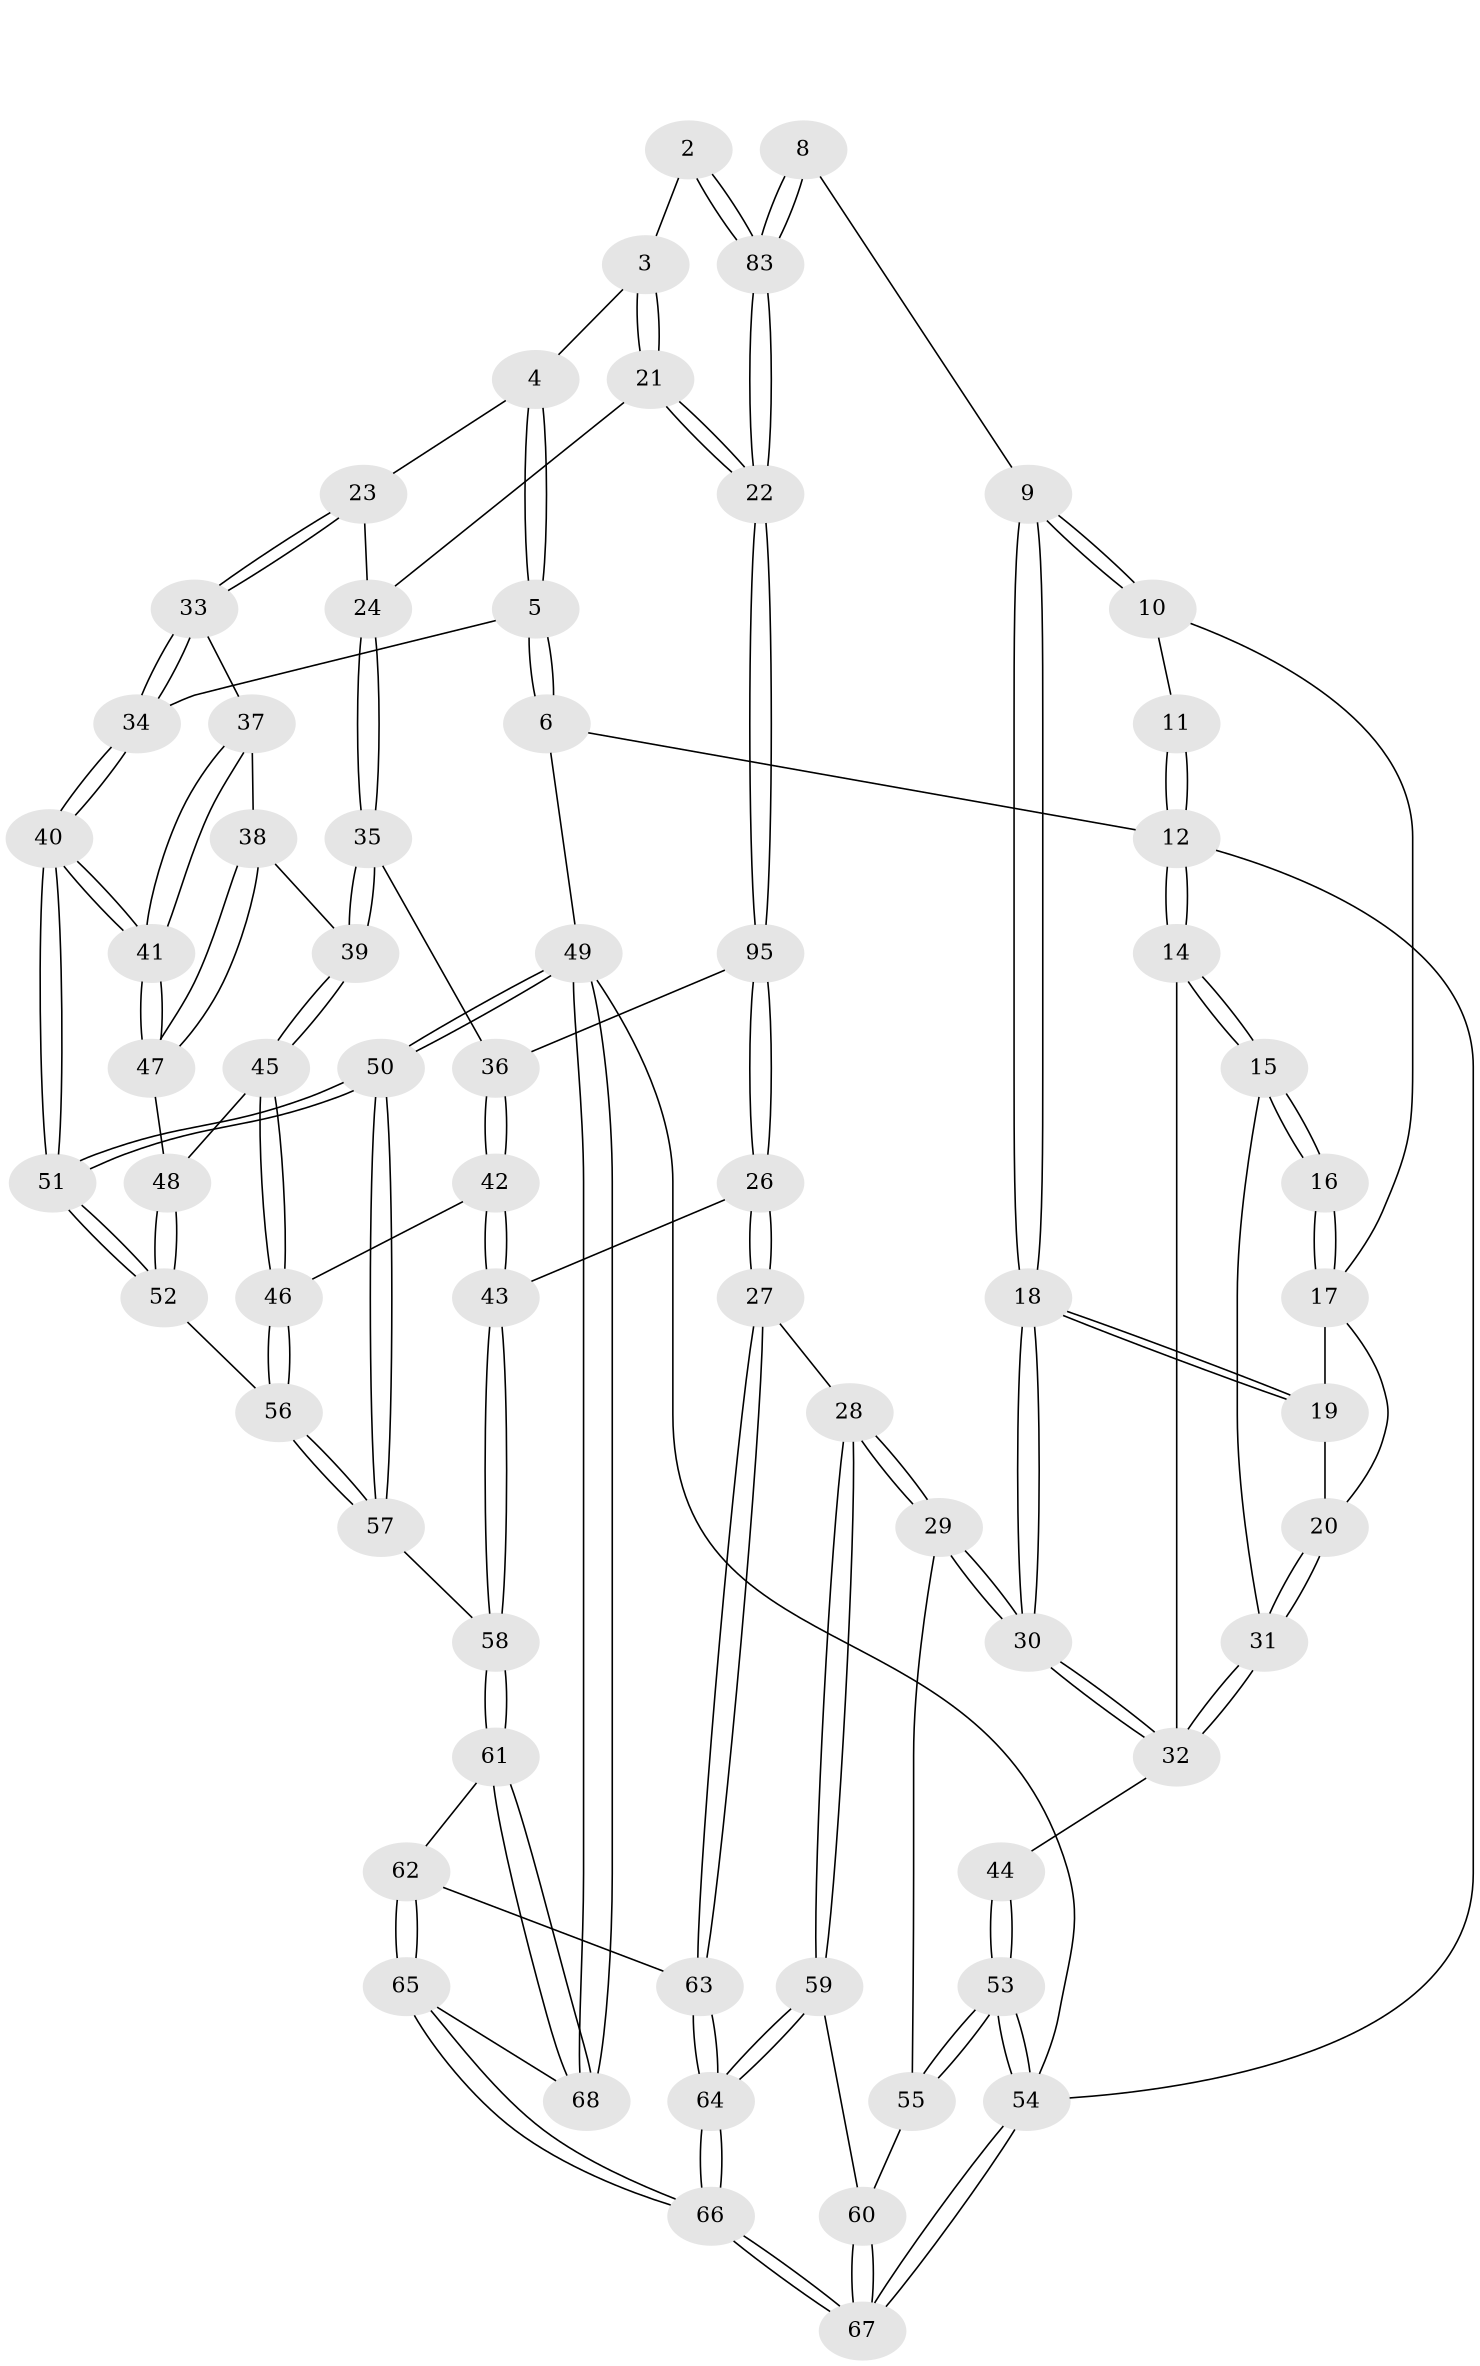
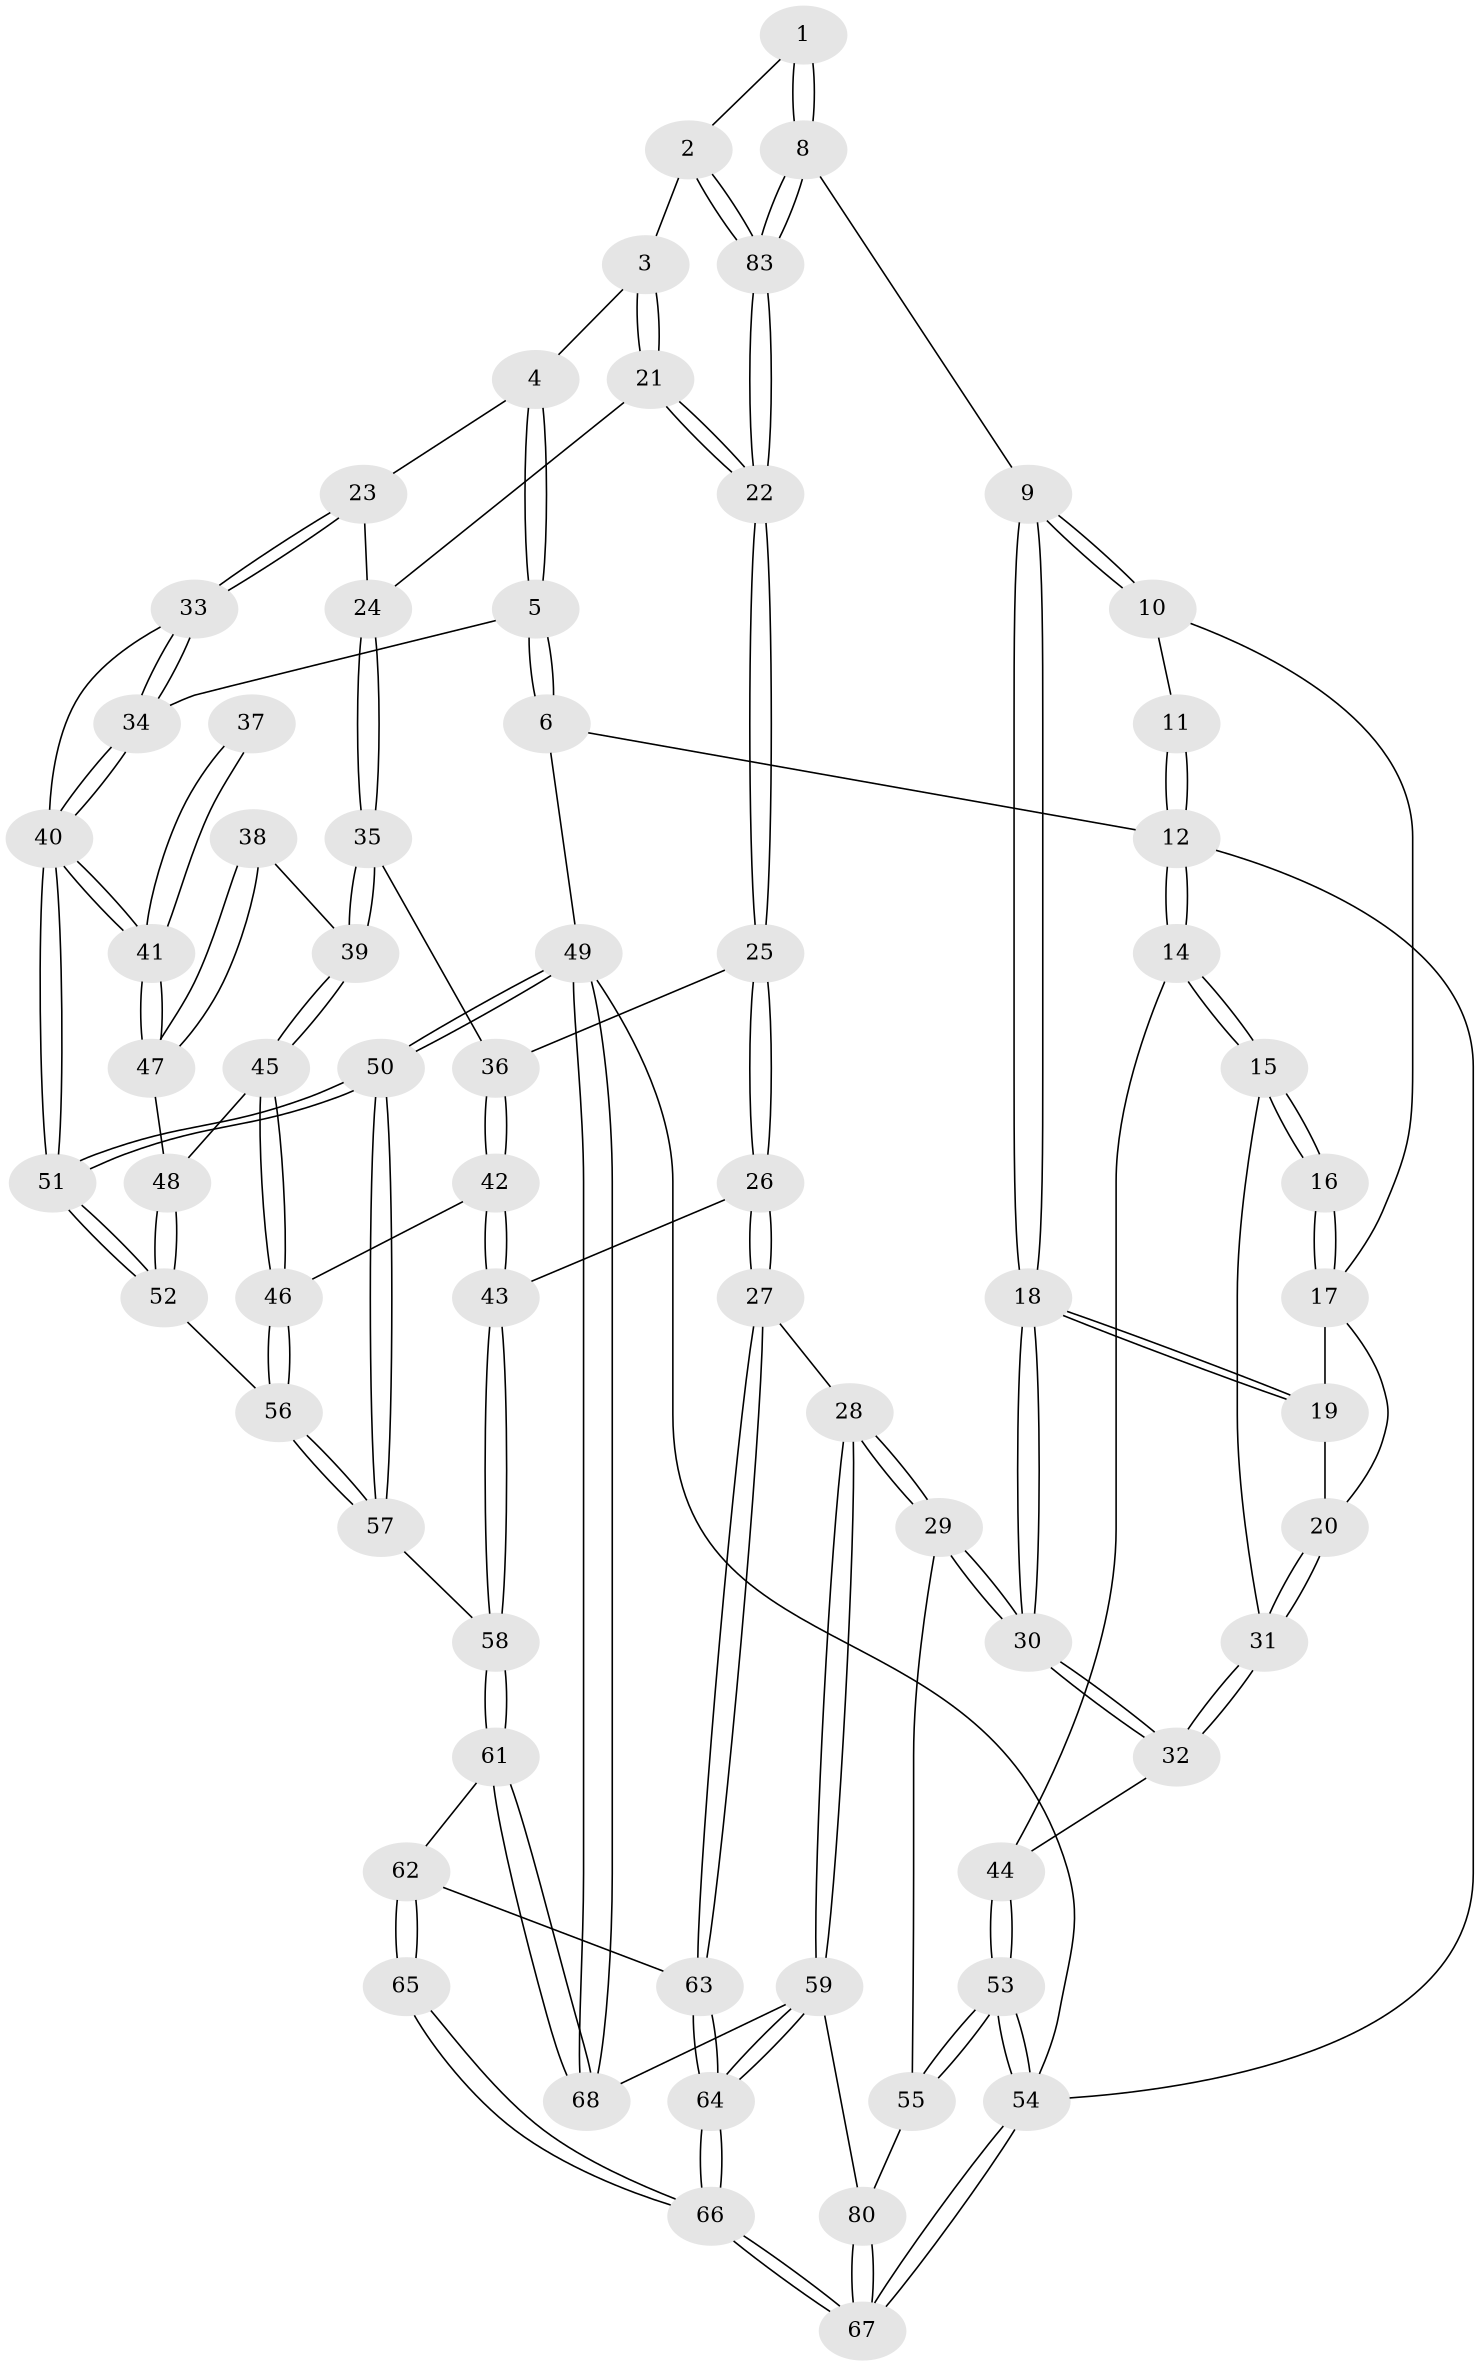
node "1": added
edge "33" -- "37": now "33" -- "40"
edge "37" -- "38": removed
node "95": label "95" -> "25"
edge "14" -- "32": now "14" -- "44"
edge "65" -- "68": now "59" -- "68"
node "60": label "60" -> "80"
